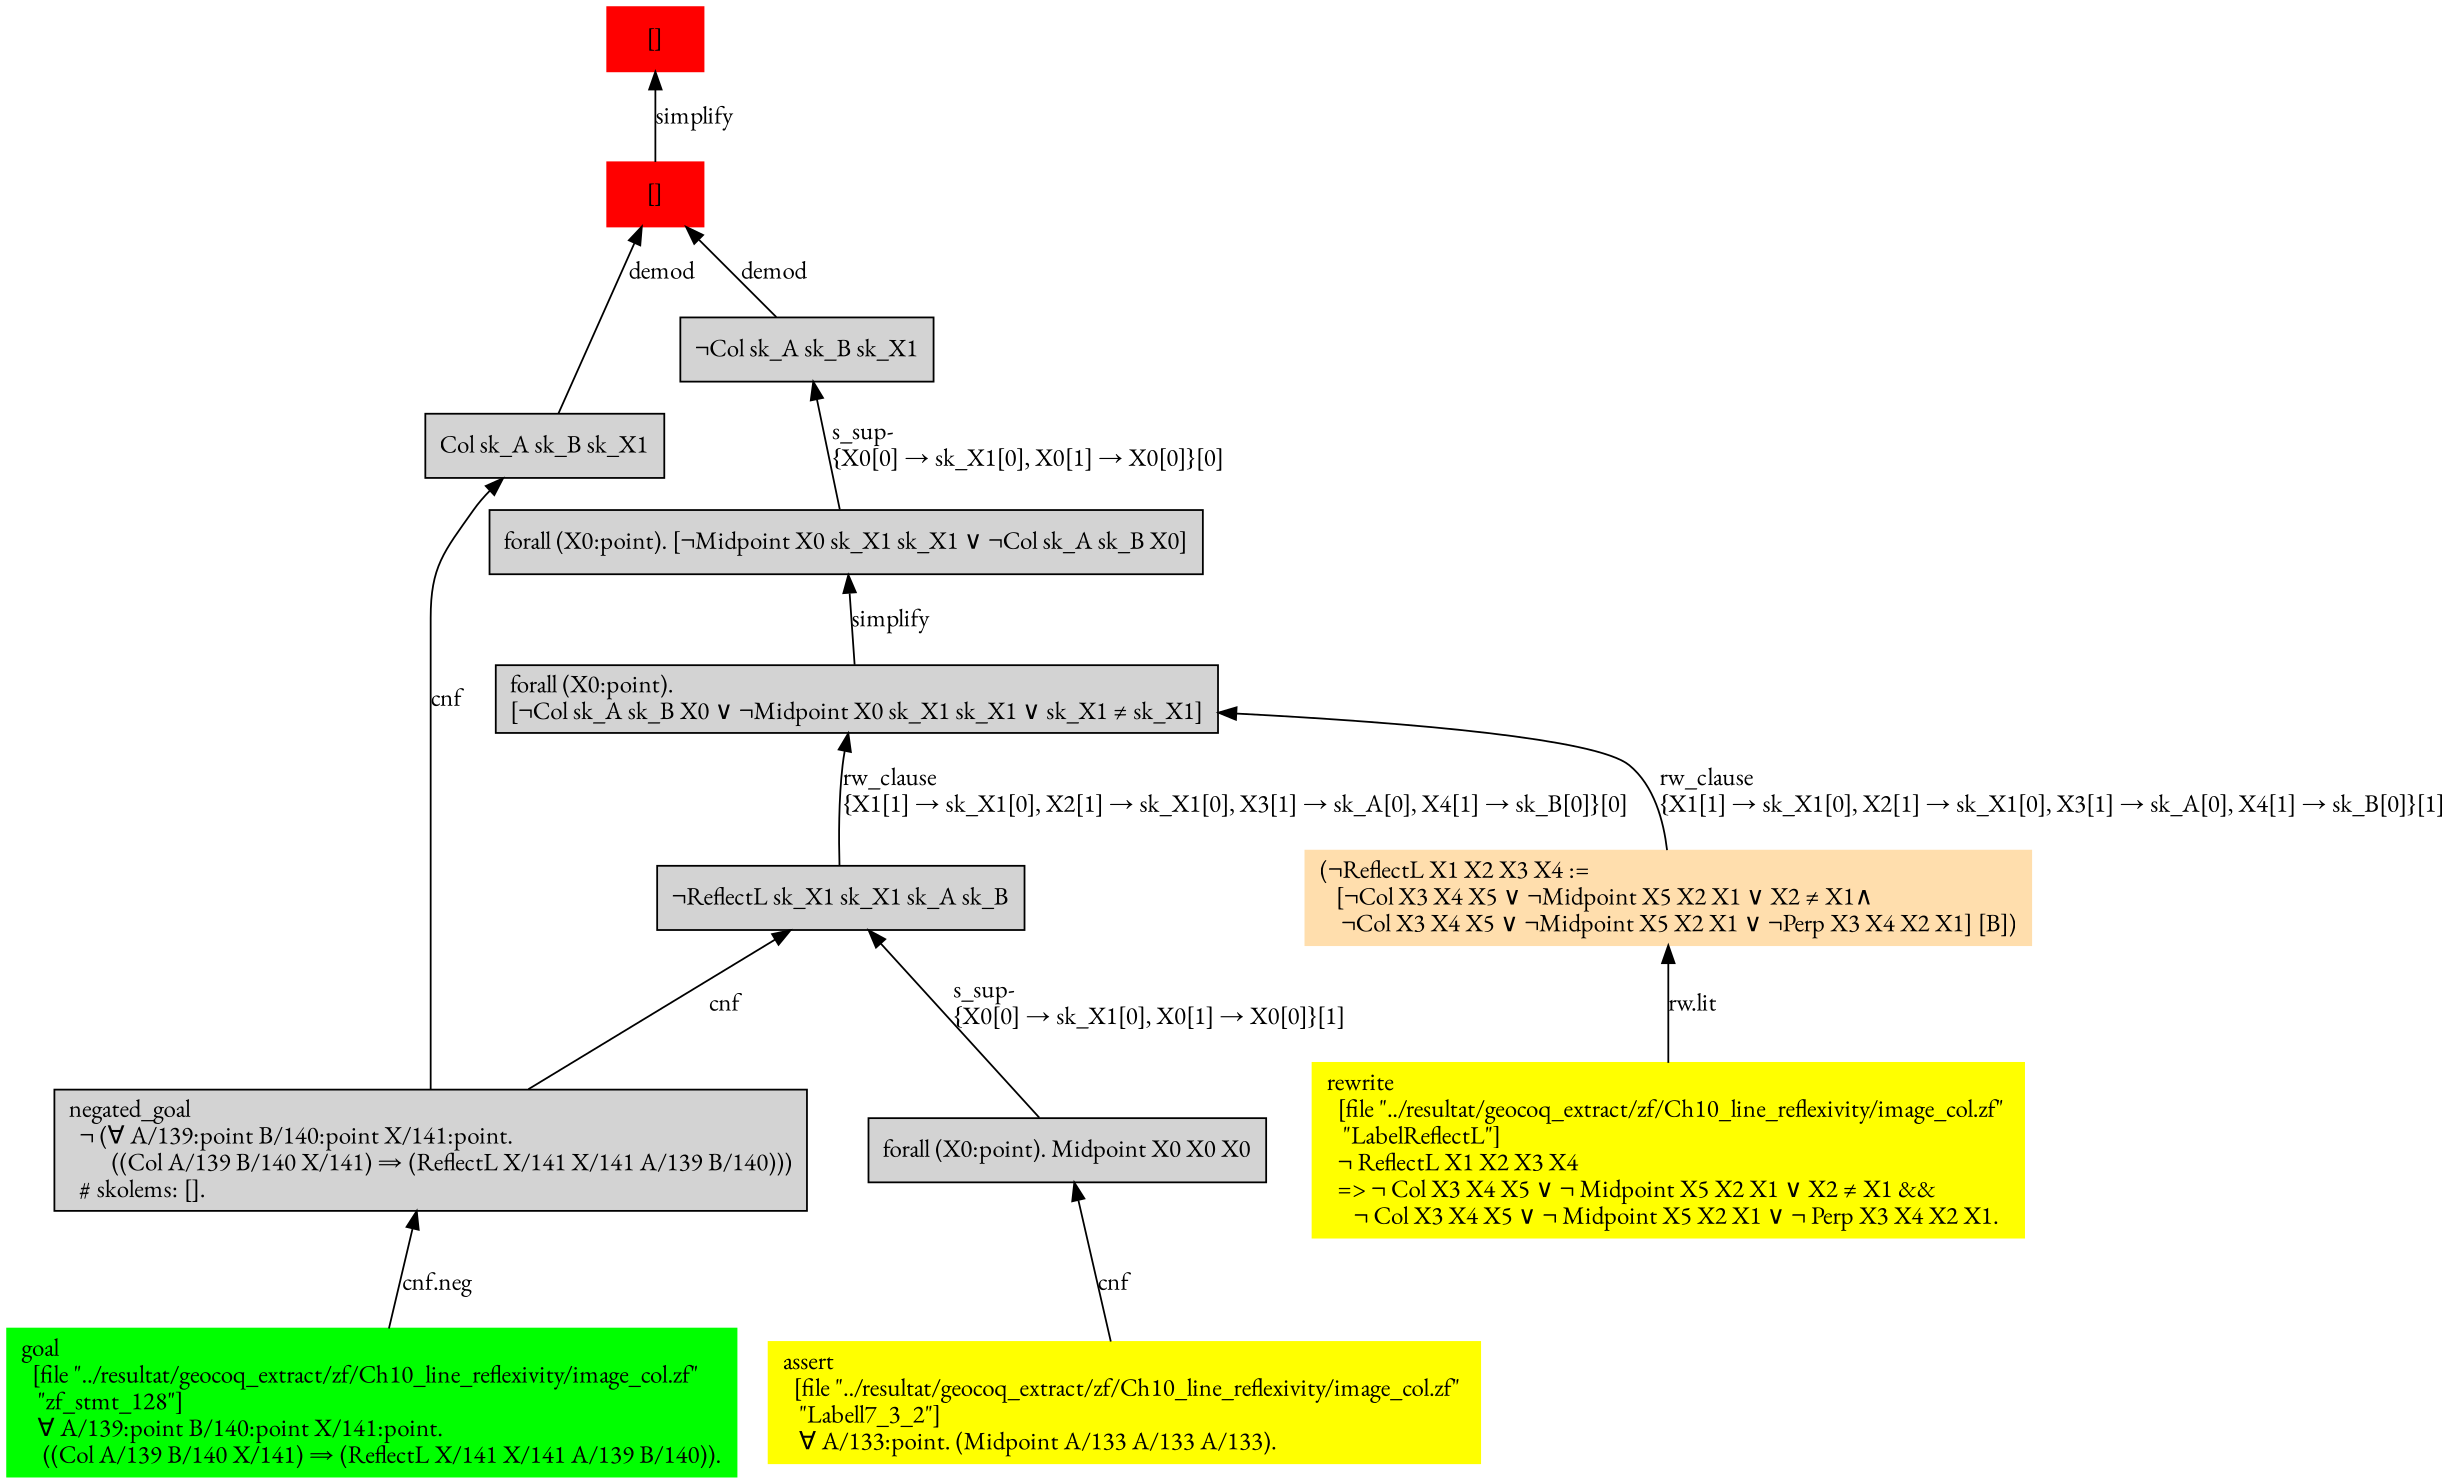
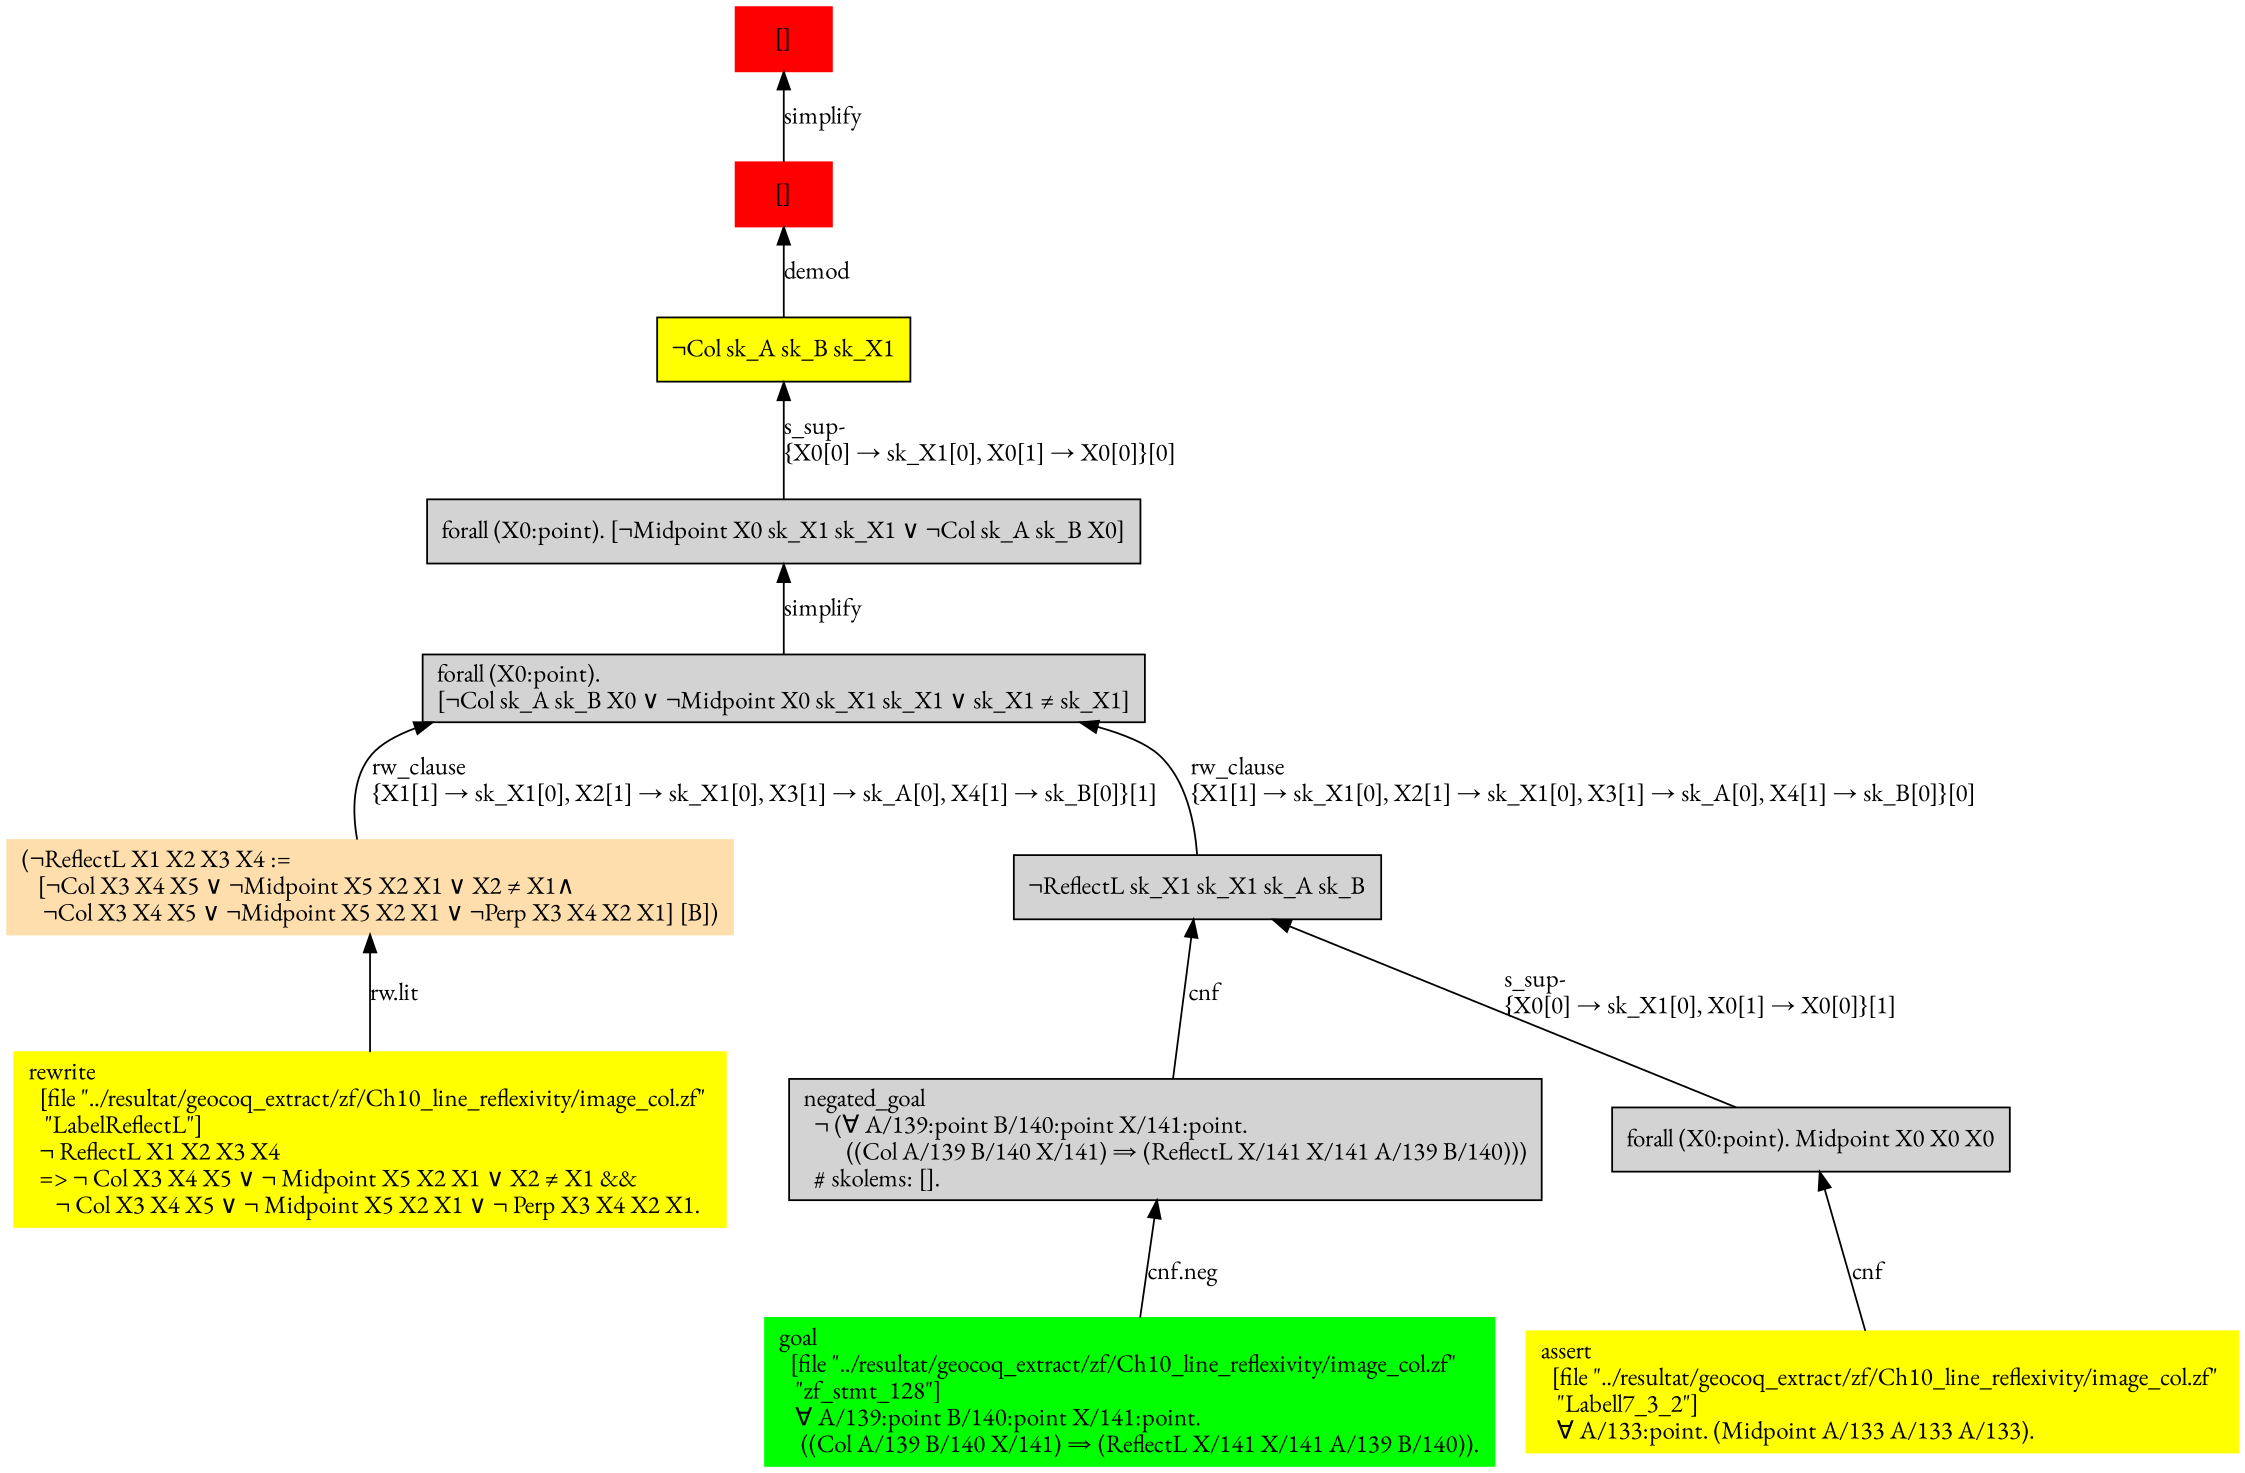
node "¬Col sk_A sk_B sk_X1": fillcolor lightgrey -> yellow
node "Col sk_A sk_B sk_X1": removed
